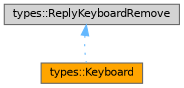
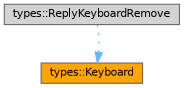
edge "types::Keyboard" -> "types::ReplyKeyboardRemove": reversed
